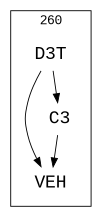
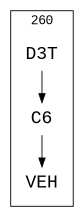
edge "D3T" -> "VEH": removed
node "C3": label "C3" -> "C6"
